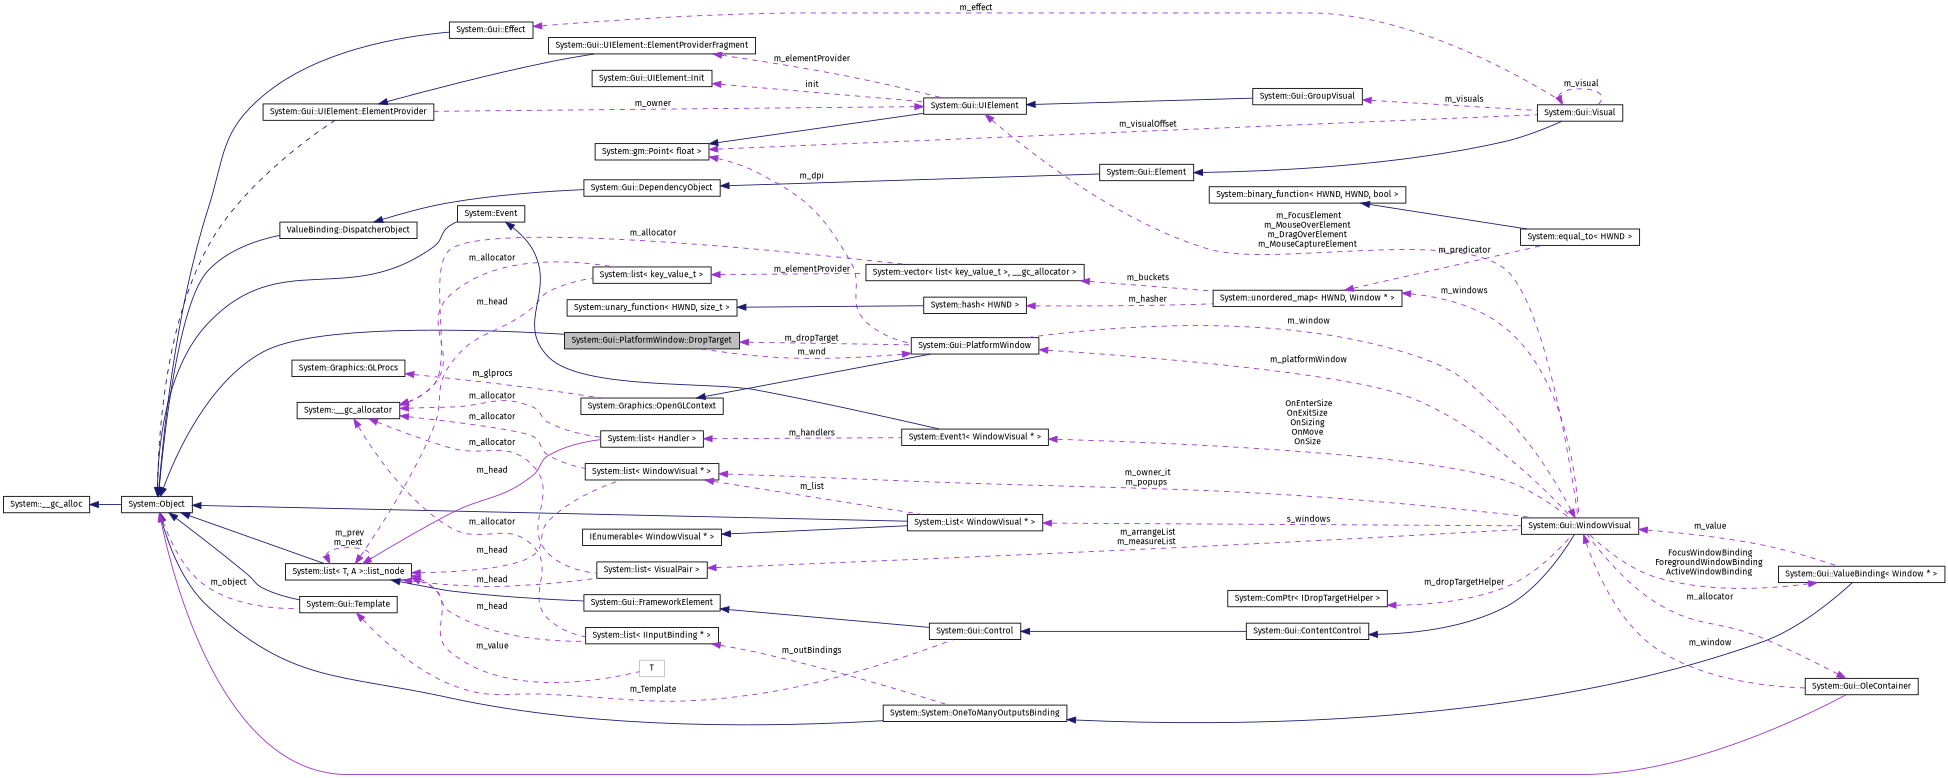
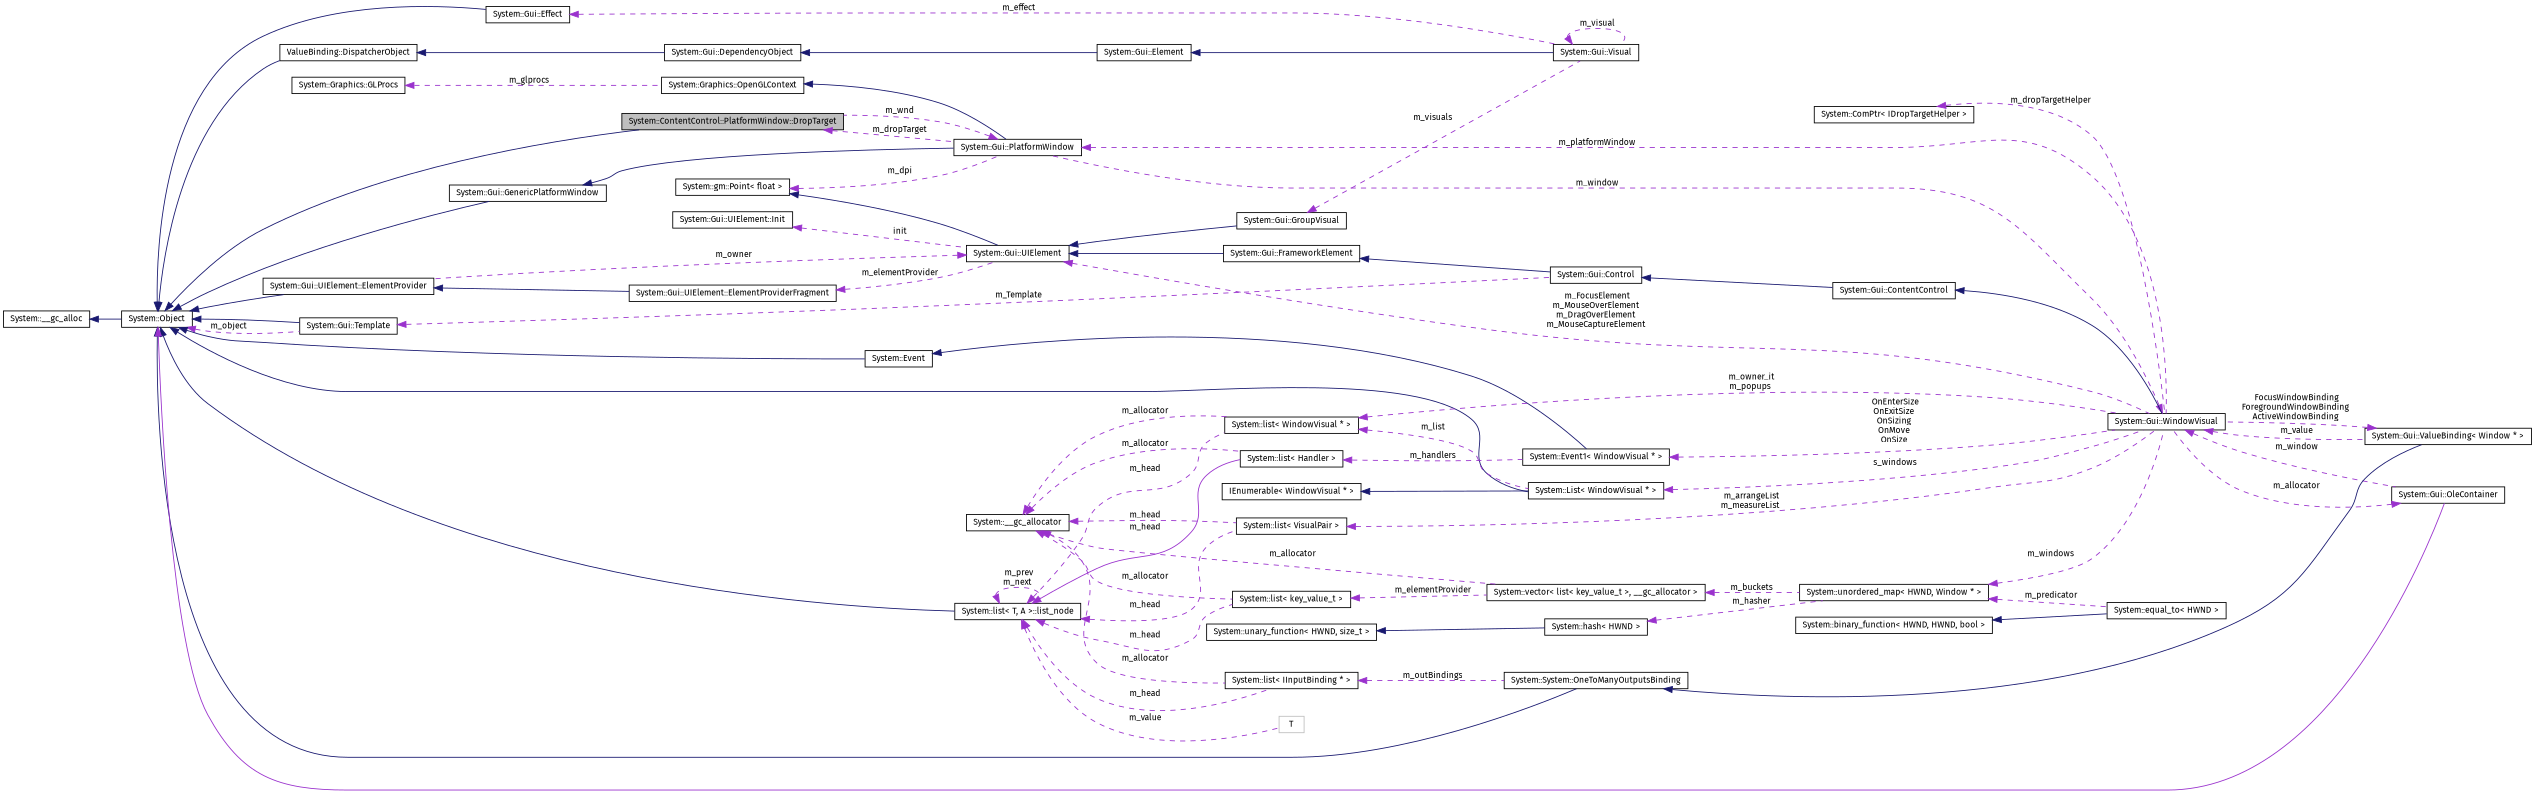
edge "System::Gui::Visual" -> "System::gm::Point< float >": removed, label "m_visualOffset"
node "System::Gui::GenericPlatformWindow": added
edge "System::Gui::UIElement::ElementProvider" -> "System::Object": style dashed -> solid
node "System::Gui::PlatformWindow::DropTarget": label "System::Gui::PlatformWindow::DropTarget" -> "System::ContentControl::PlatformWindow::DropTarget"
edge "System::list< VisualPair >" -> "System::__gc_allocator": label " m_allocator" -> " m_head"
edge "System::Gui::FrameworkElement" -> "System::list< T, A >::list_node": now "System::Gui::FrameworkElement" -> "System::Gui::UIElement"
